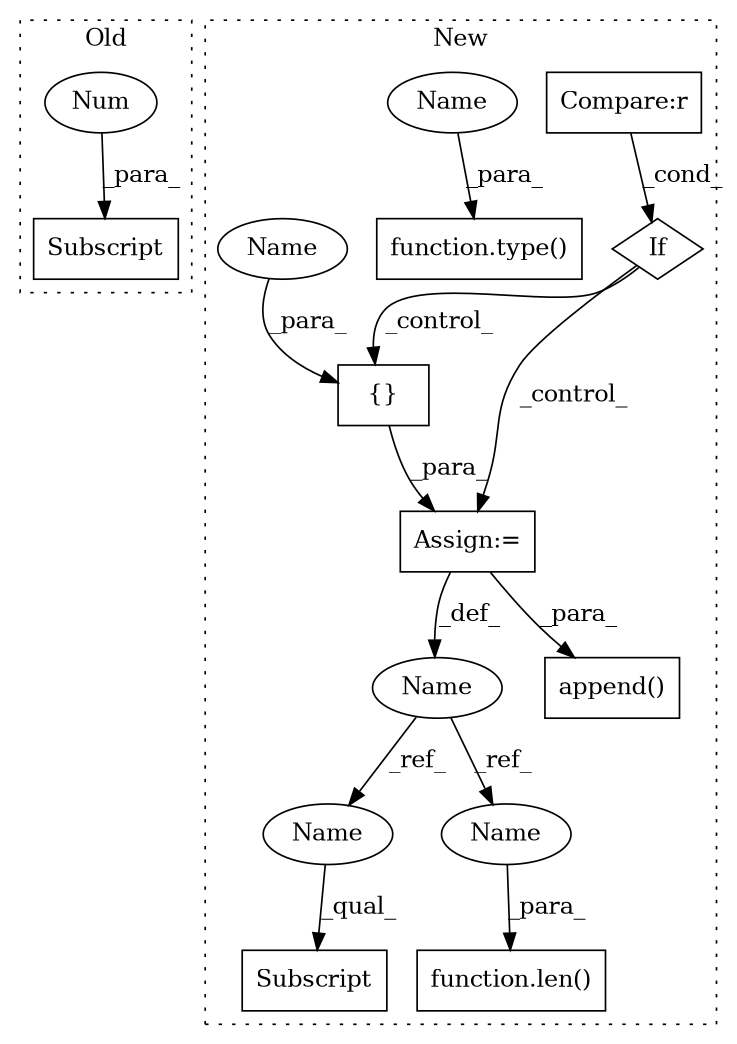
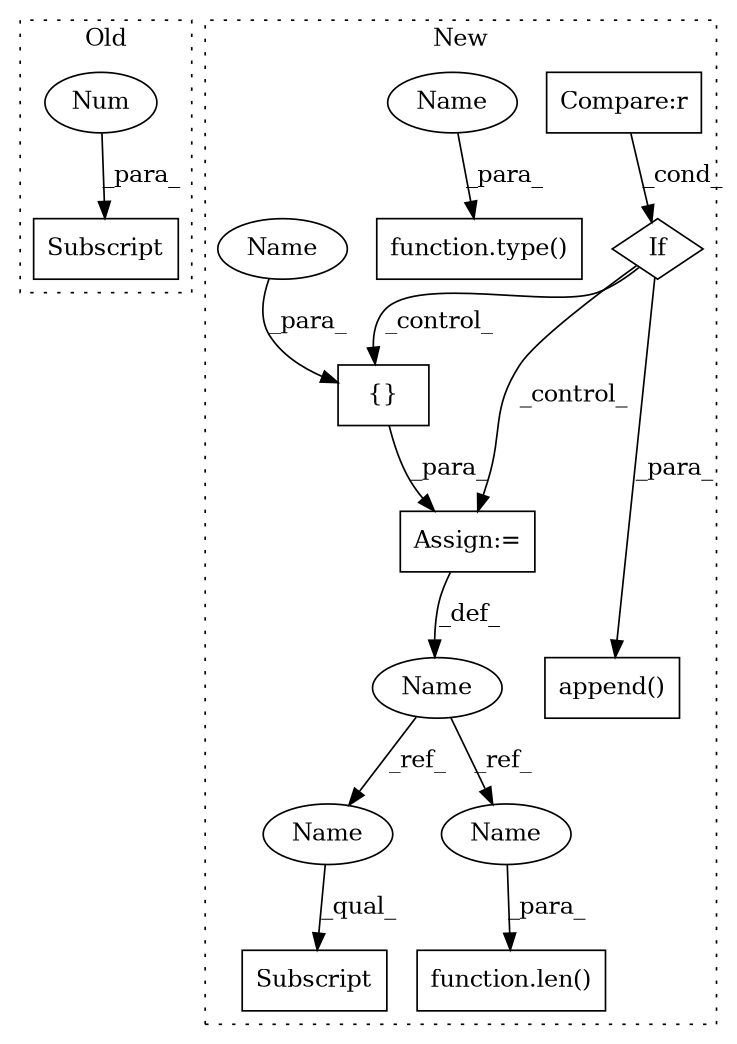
edge "Assign:=" -> "append()": now "If" -> "append()"
